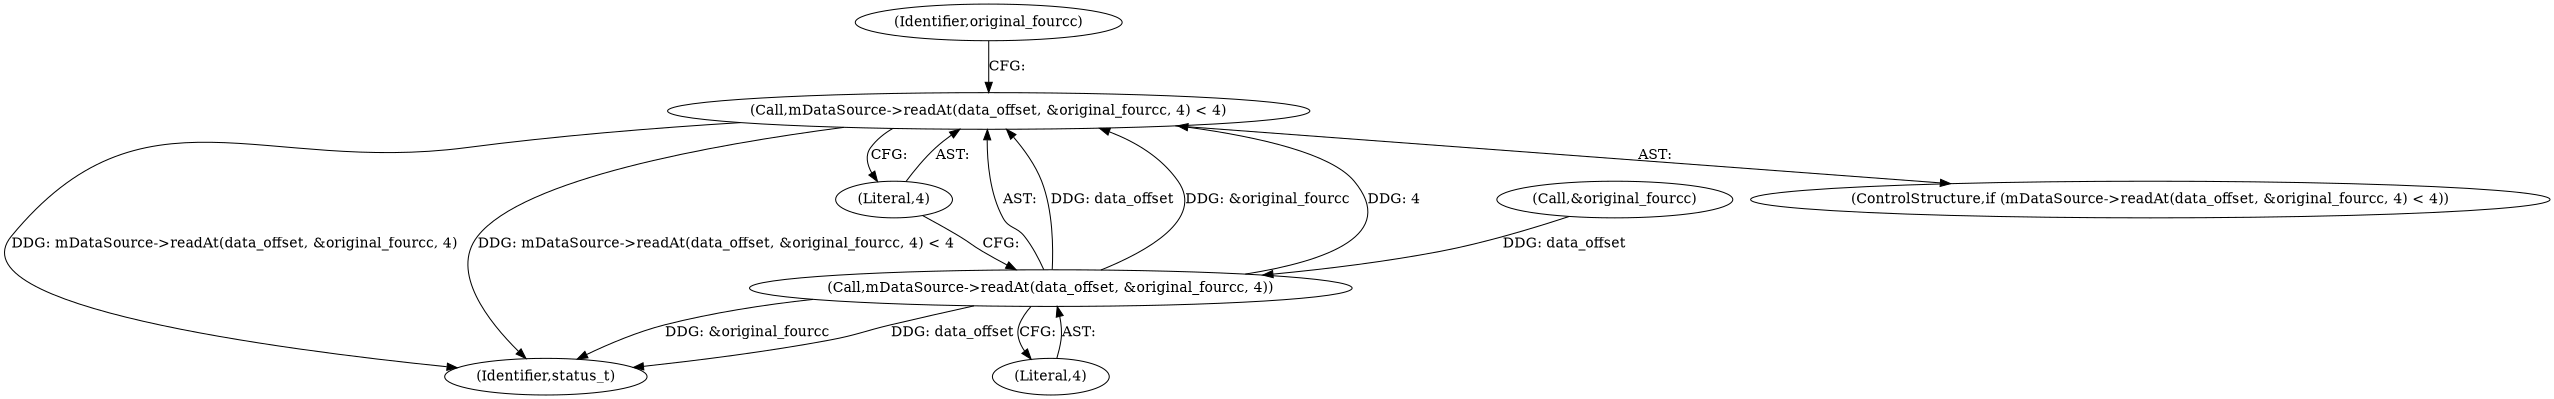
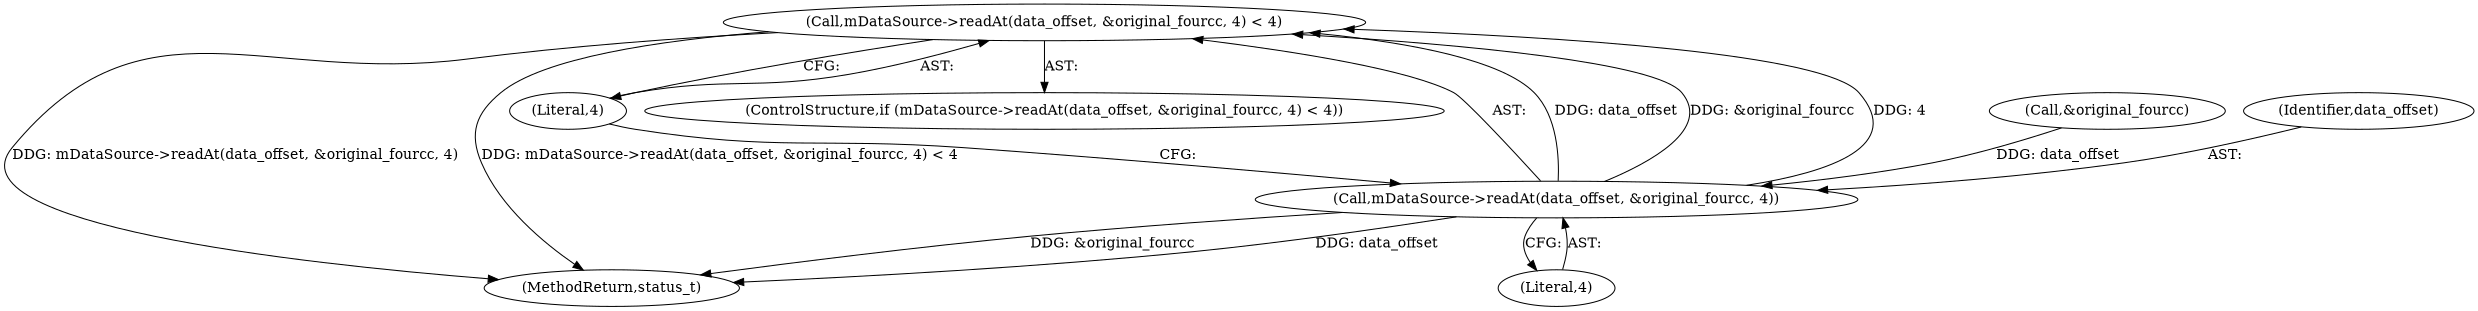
node "(Identifier,original_fourcc)": removed
node "(Identifier,data_offset)": added
node "(Identifier,status_t)": label "(Identifier,status_t)" -> "(MethodReturn,status_t)"
